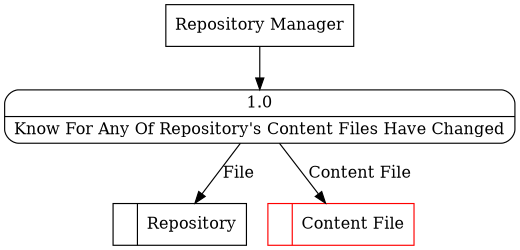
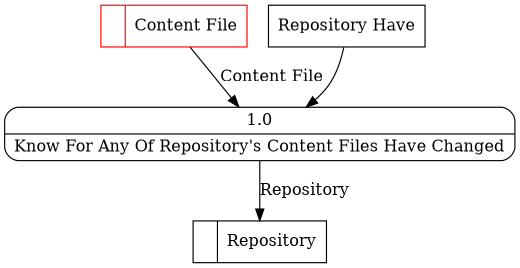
node "Repository Manager": label "Repository Manager" -> "Repository Have"
edge "1.0" -> "Content File": reversed
edge "1.0" -> "Repository": label "File" -> "Repository"
